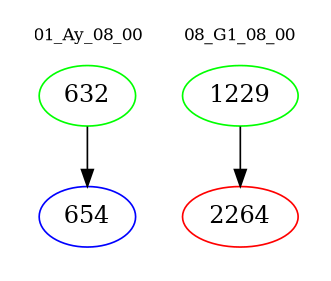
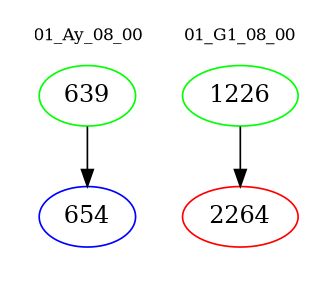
cluster "08_G1_08_00": label "08_G1_08_00" -> "01_G1_08_00"
node "632": label "632" -> "639"
node "1229": label "1229" -> "1226"
